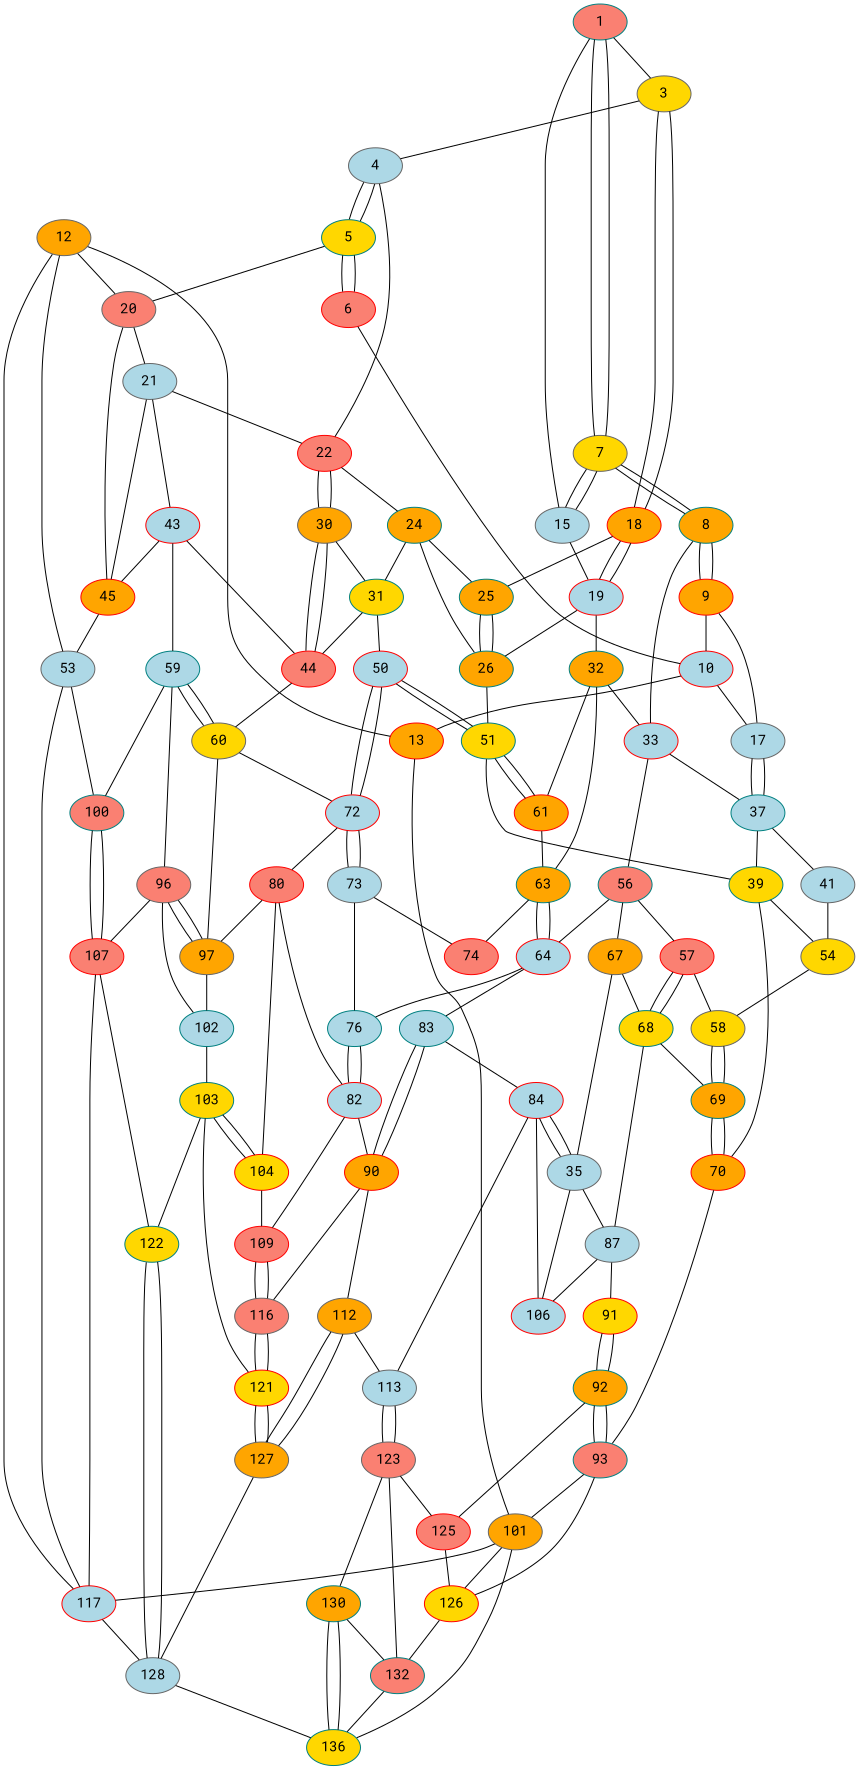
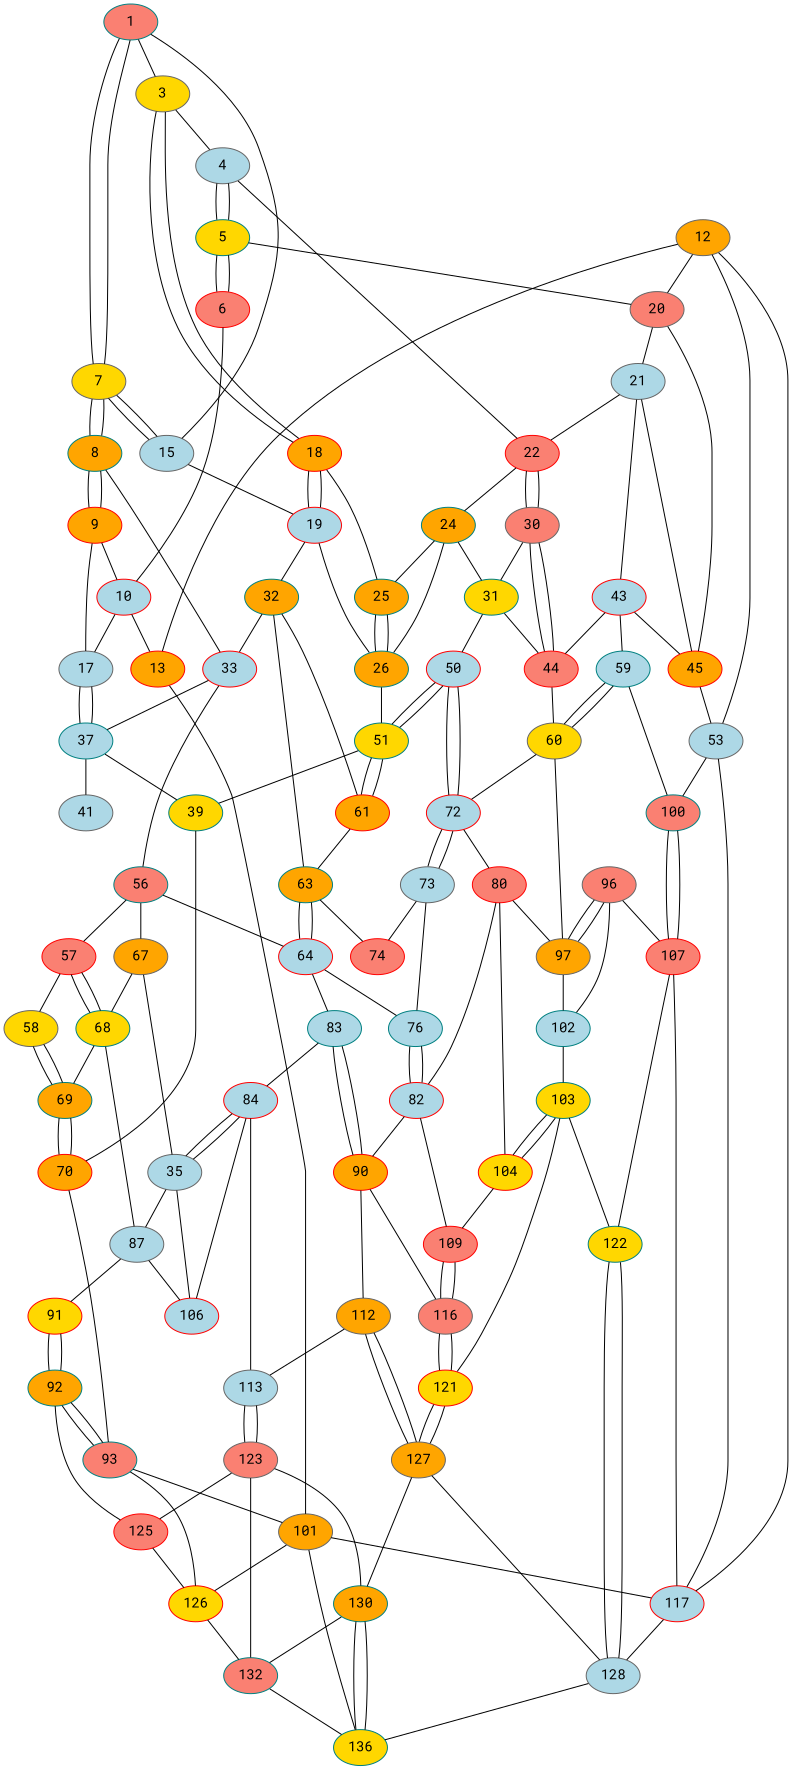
node "30": fillcolor orange -> salmon
edge "59" -- "96": removed
node "54": removed
edge "127" -- "130": added
